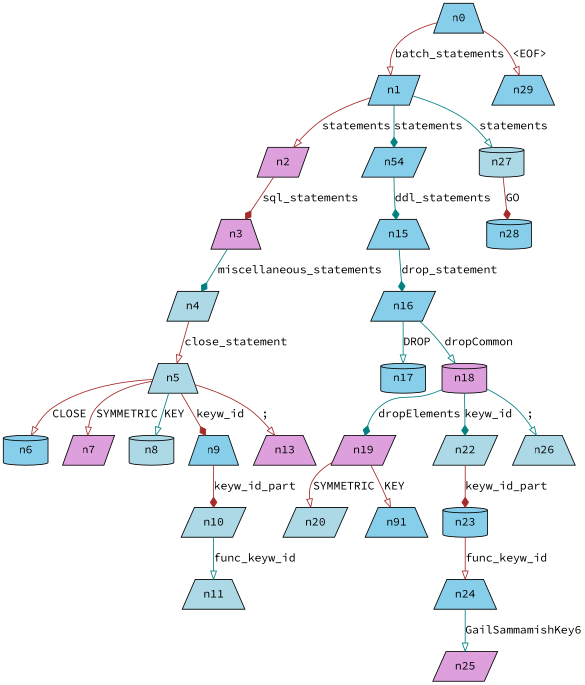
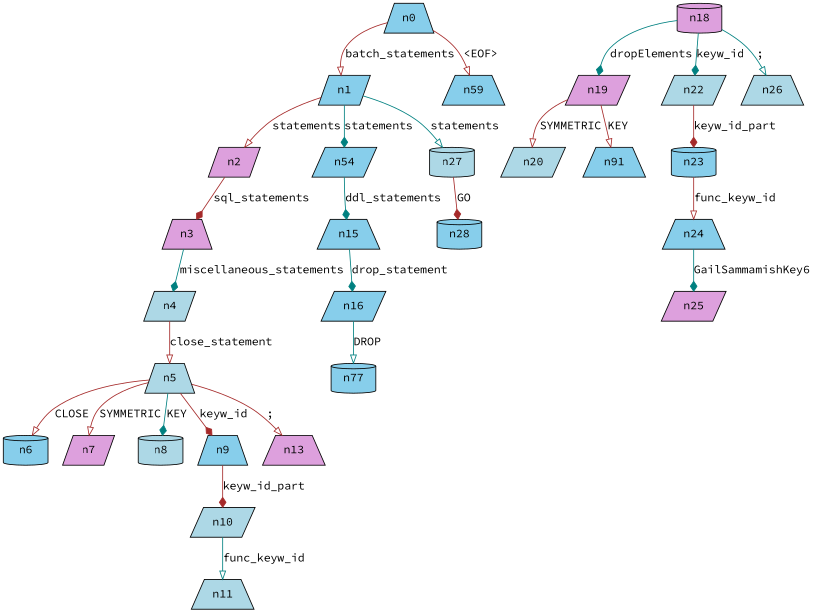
node "n29": label "n29" -> "n59"
edge "n16" -> "n18": removed, label "dropCommon"
node "n17": label "n17" -> "n77"
edge "n5" -> "n8": arrowhead onormal -> diamond
edge "n24" -> "n25": arrowhead onormal -> diamond
